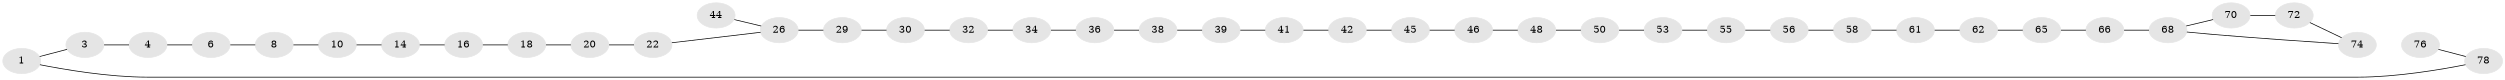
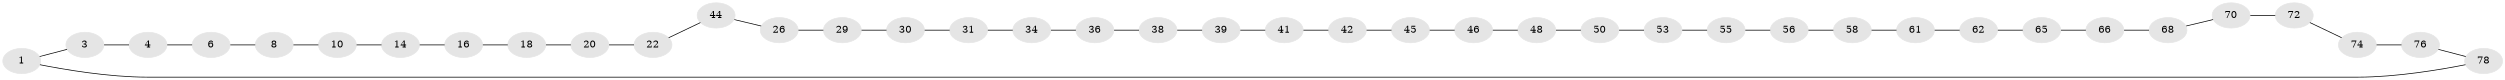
node "32": label "32" -> "31"
edge "26" -- "22": now "44" -- "22"
edge "68" -- "74": now "76" -- "74"
